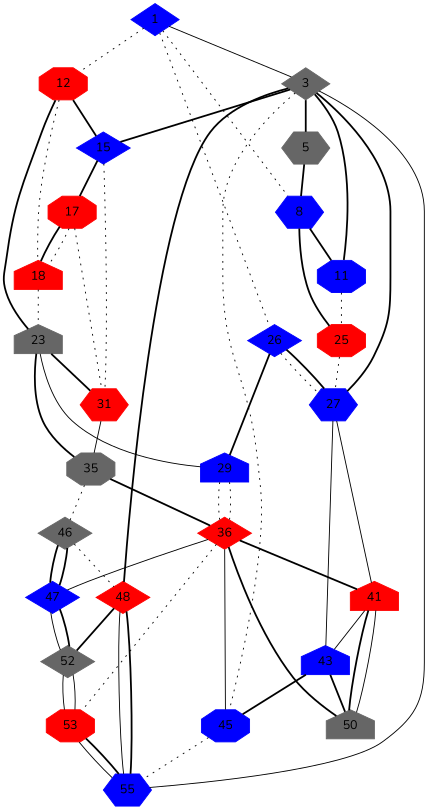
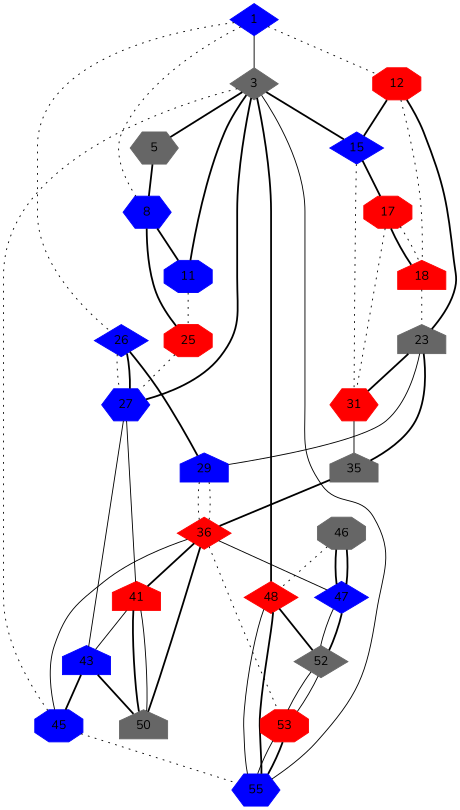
node "35": shape octagon -> house
edge "35" -- "46": removed
node "46": shape diamond -> octagon
